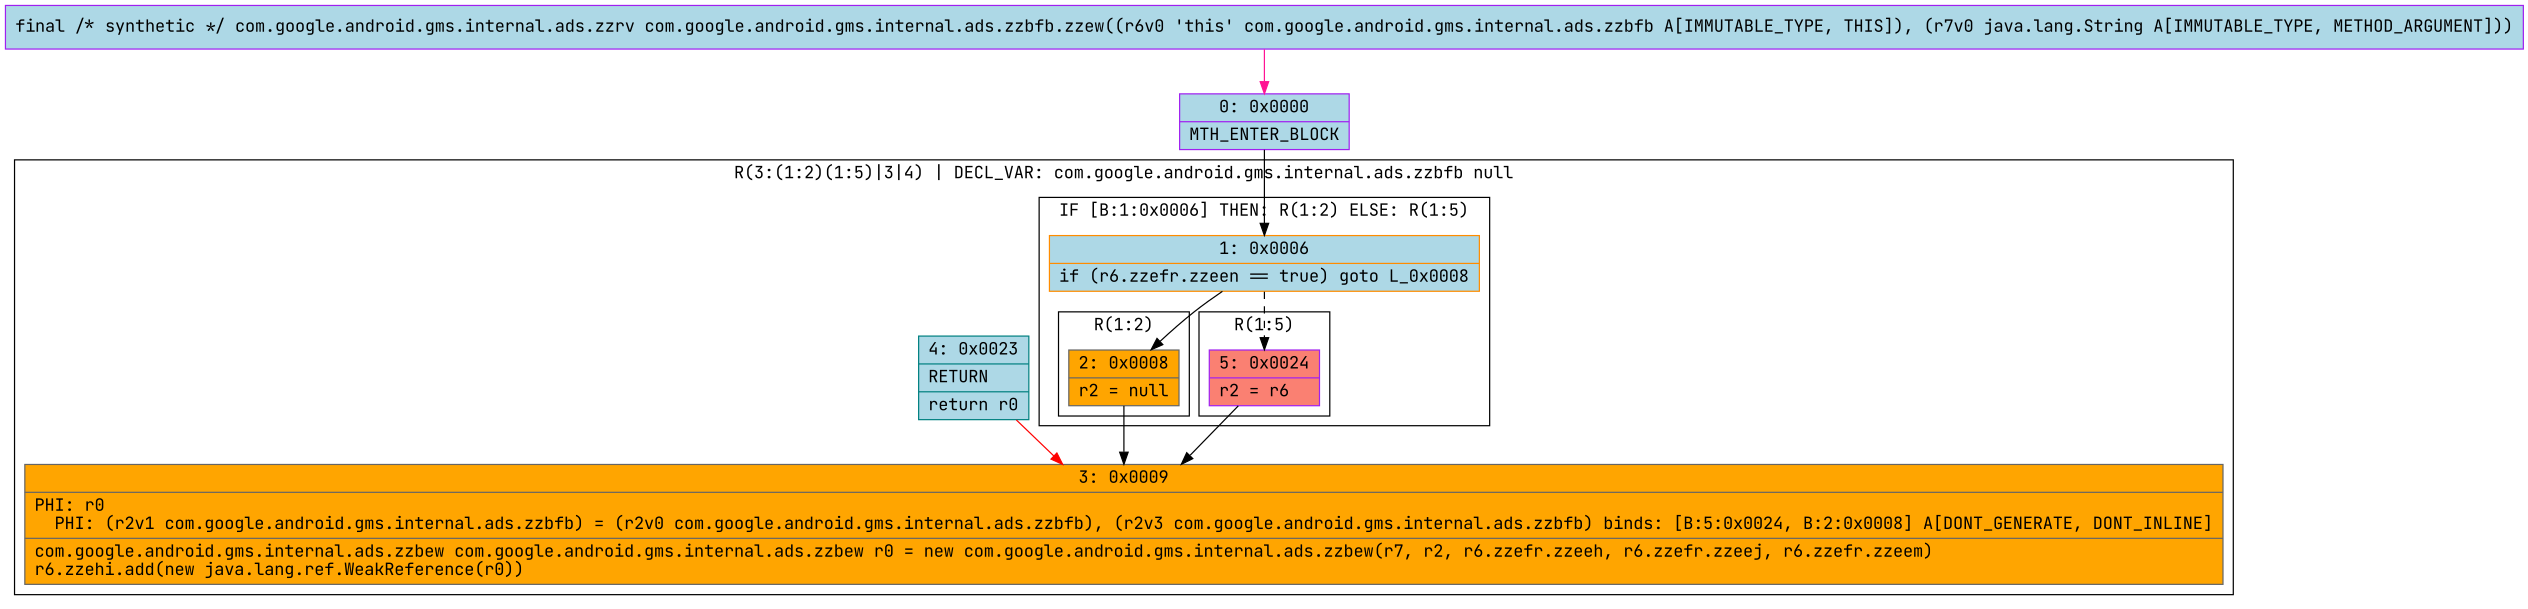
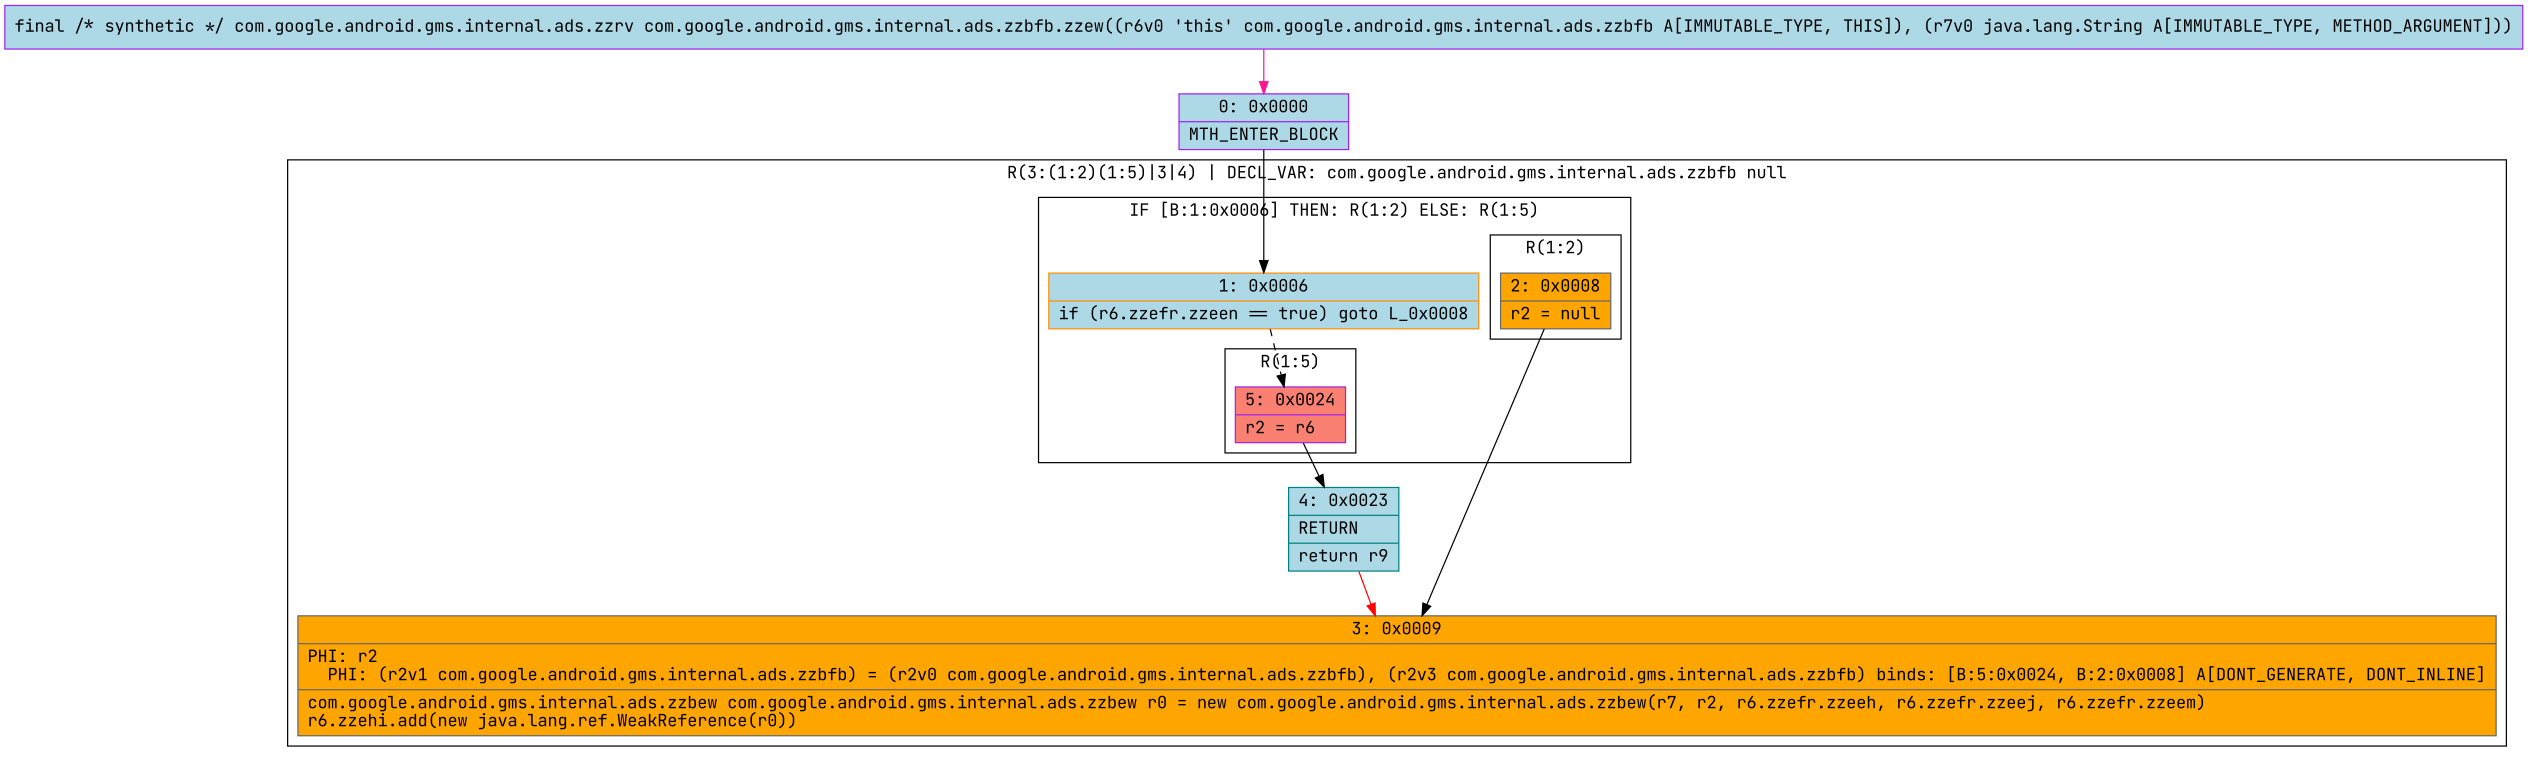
edge "1: 0x0006" -> "2: 0x0008": removed
node "4: 0x0023": text "return r0" -> "return r9"
edge "5: 0x0024" -> "3: 0x0009": now "5: 0x0024" -> "4: 0x0023"
node "3: 0x0009": text "PHI: r0" -> "PHI: r2"
